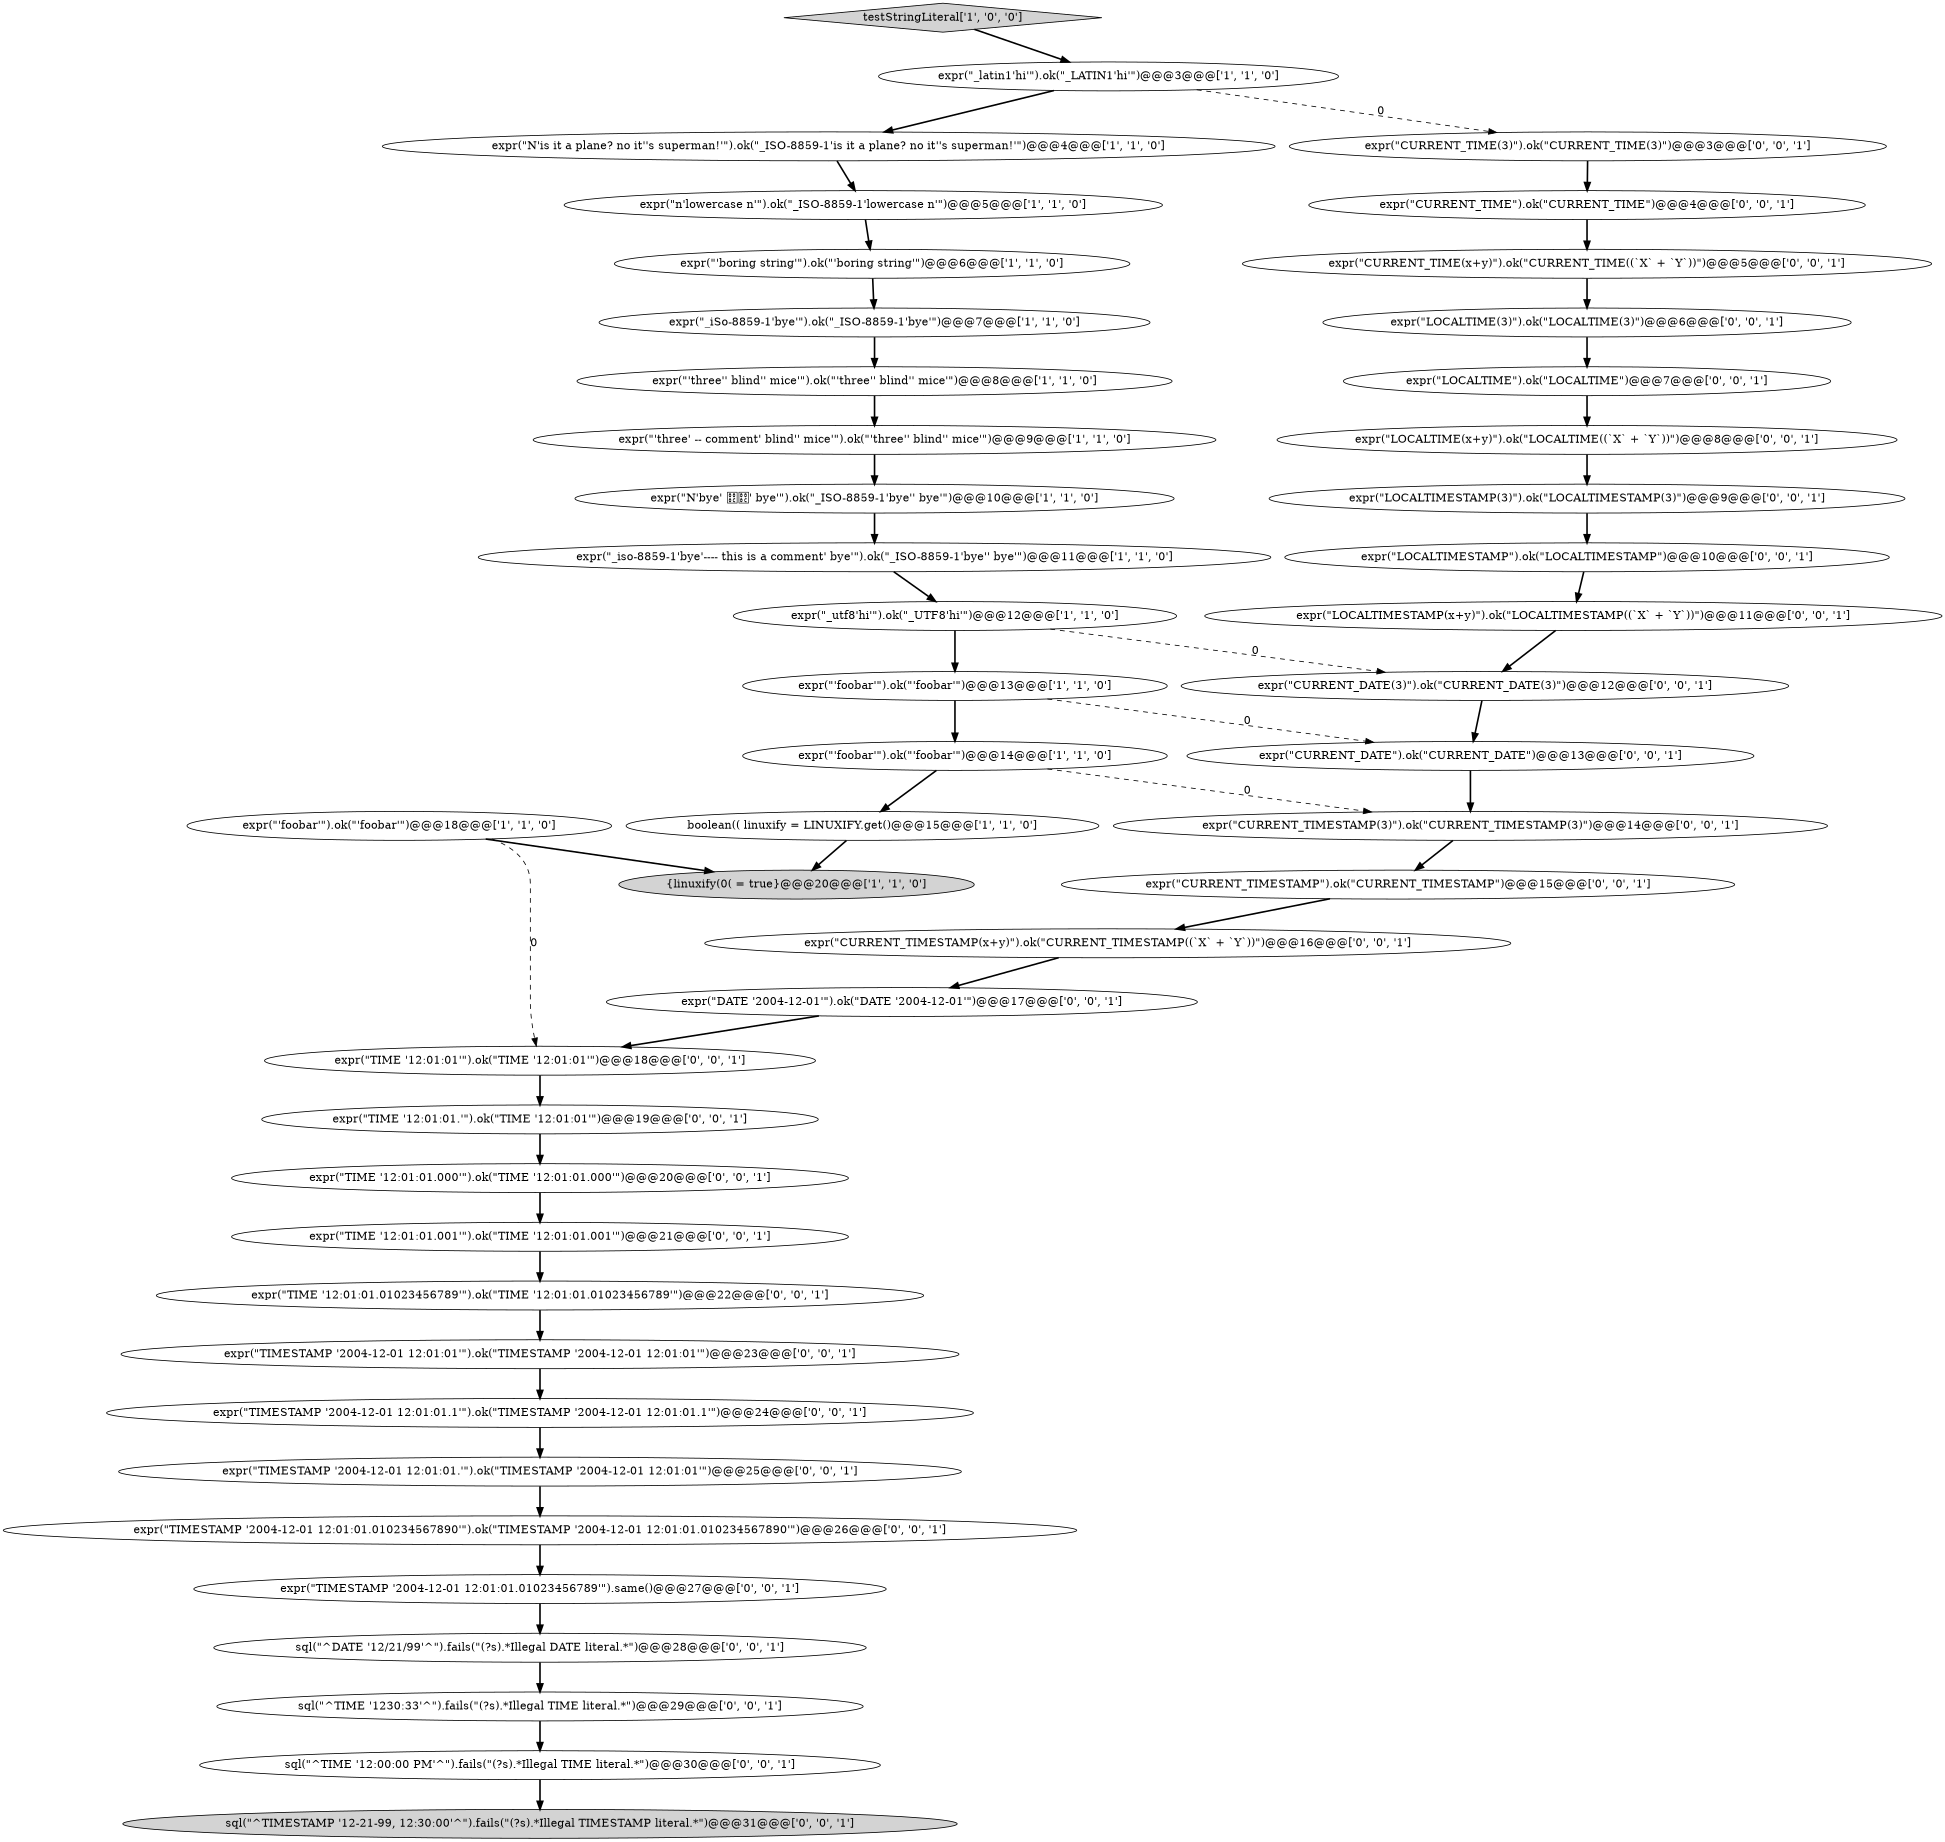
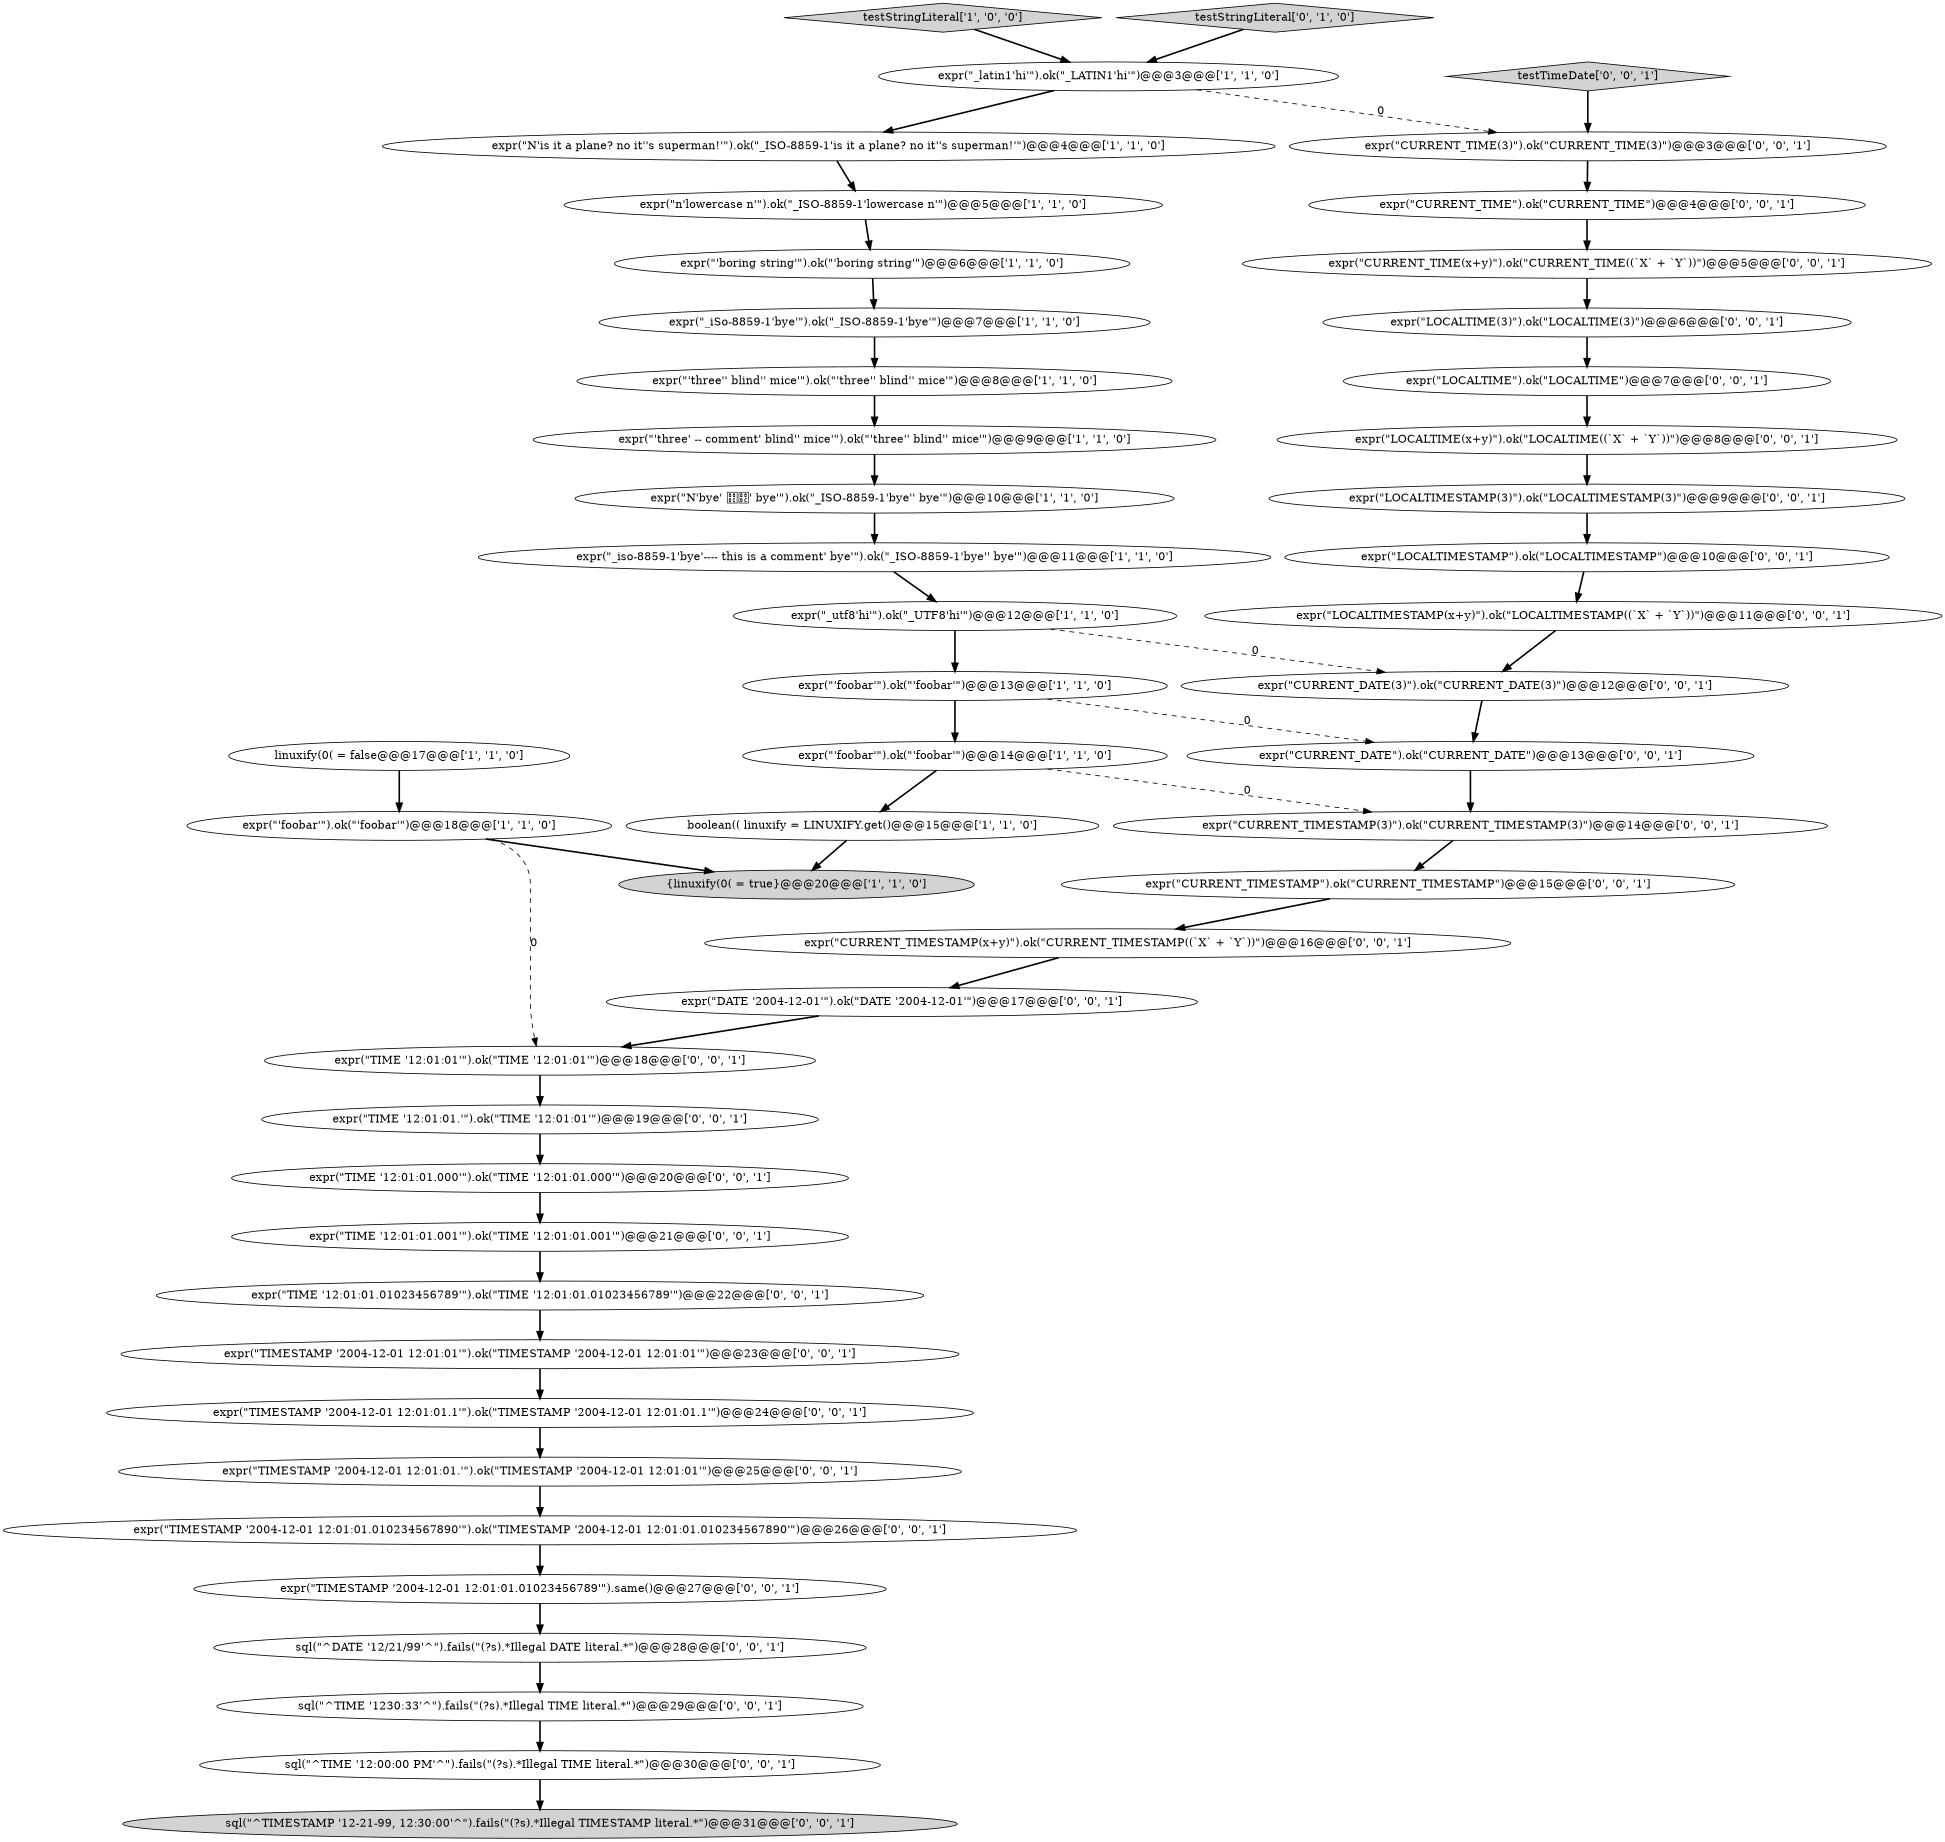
node "testStringLiteral['0', '1', '0']": added
node "testTimeDate['0', '0', '1']": added
node "linuxify(0( = false@@@17@@@['1', '1', '0']": added
